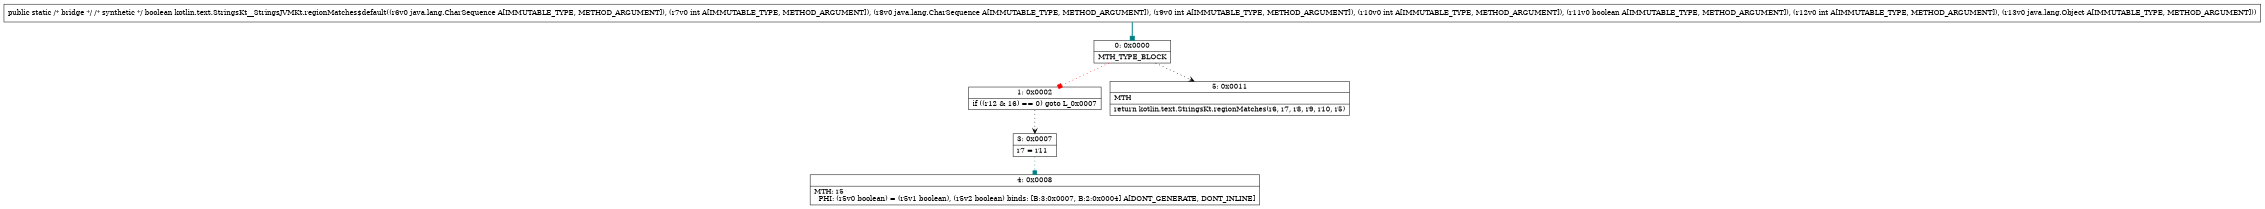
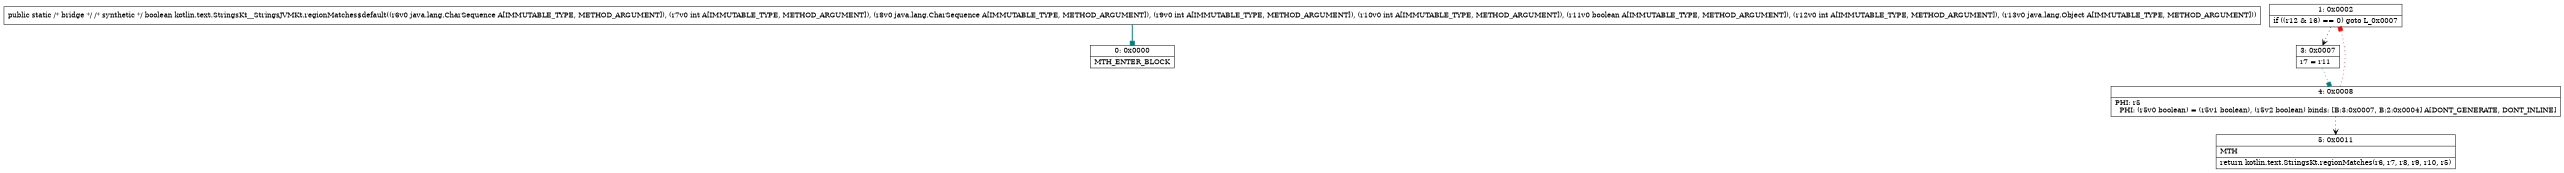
node "0: 0x0000": text "MTH_TYPE_BLOCK" -> "MTH_ENTER_BLOCK"
edge "0: 0x0000" -> "5: 0x0011": now "4: 0x0008" -> "5: 0x0011"
edge "0: 0x0000" -> "1: 0x0002": now "4: 0x0008" -> "1: 0x0002"
node "4: 0x0008": text "MTH: r5" -> "PHI: r5"
